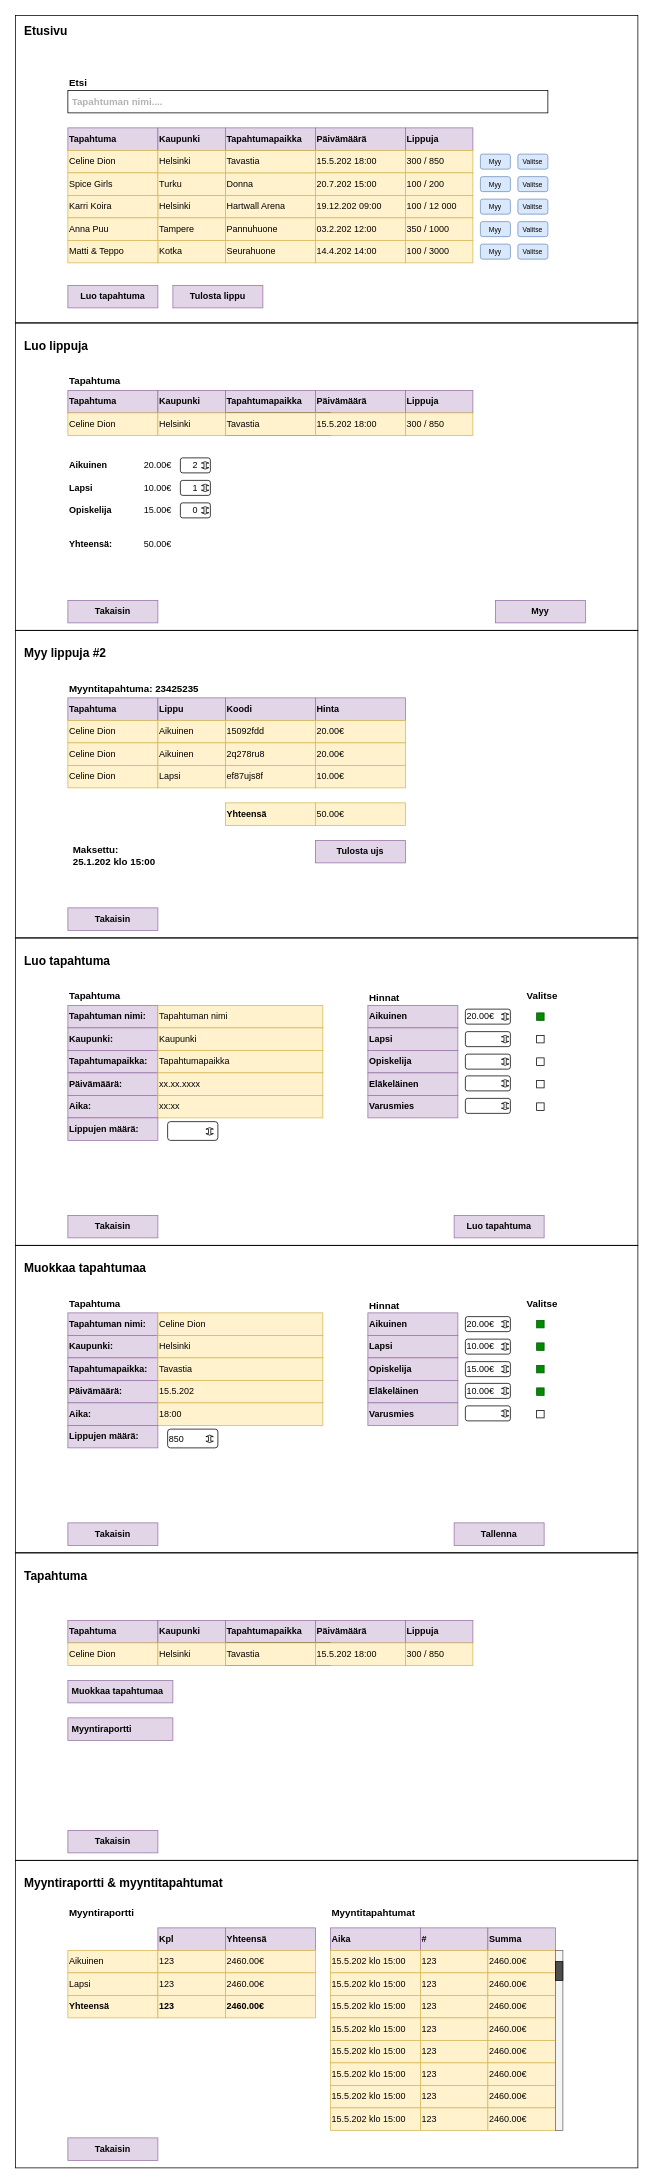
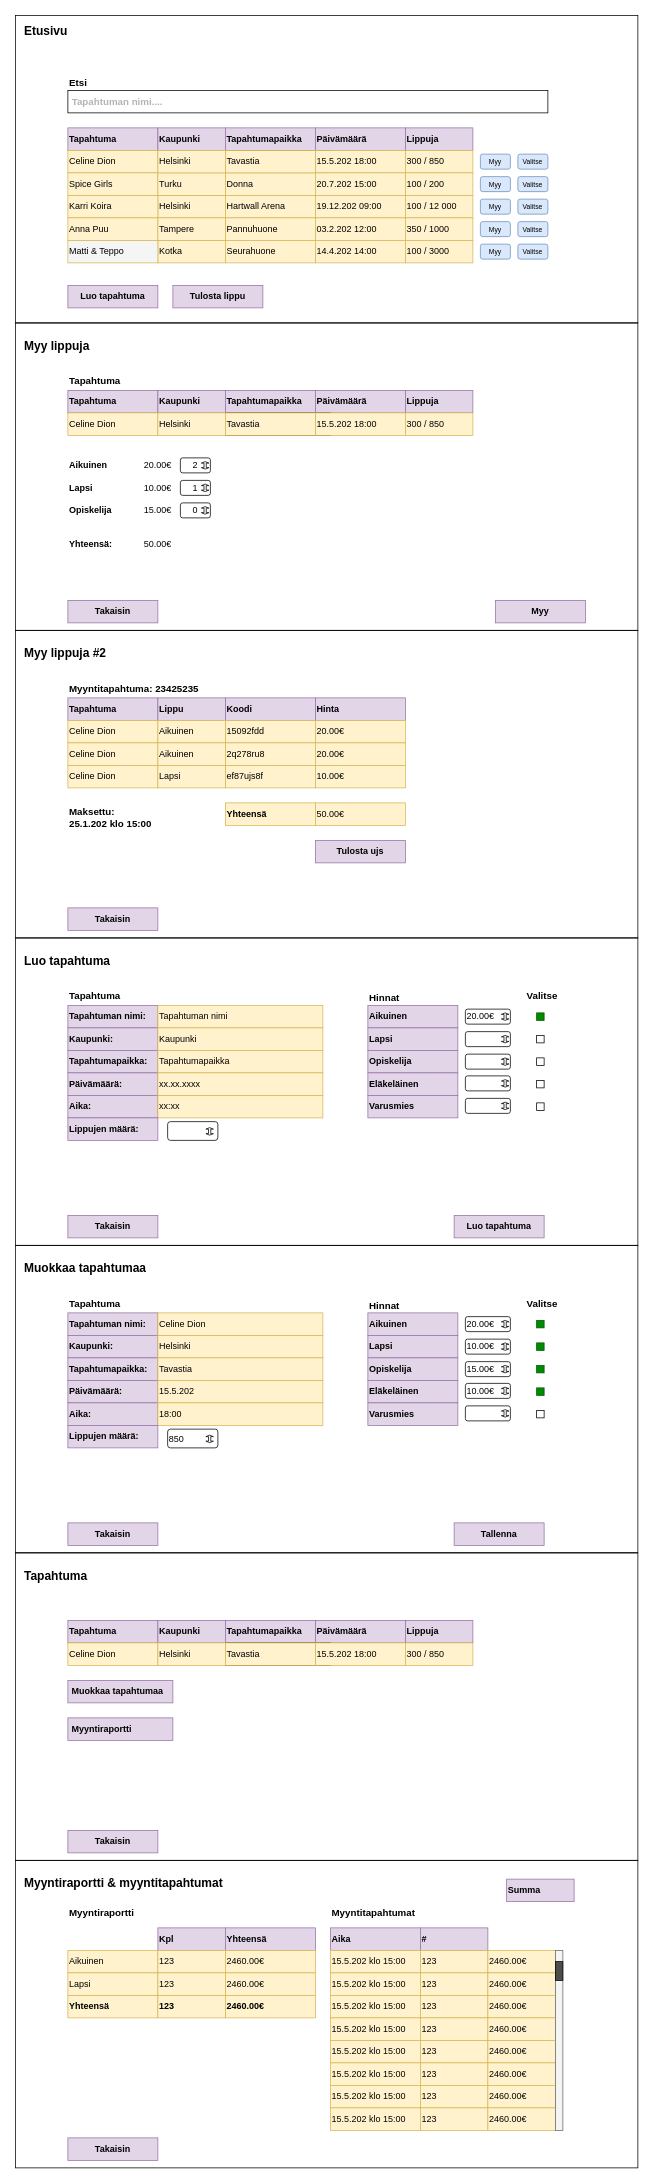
node "Matti & Teppo": fillcolor #fff2cc -> #f5f5f5
node "Luo lippuja": label "Luo lippuja" -> "Myy lippuja"
node "Maksettu: 25.1.202 klo 15:00": moved (128, 855) -> (124, 818)
node "Summa": moved (522, 1939) -> (540, 1890)
